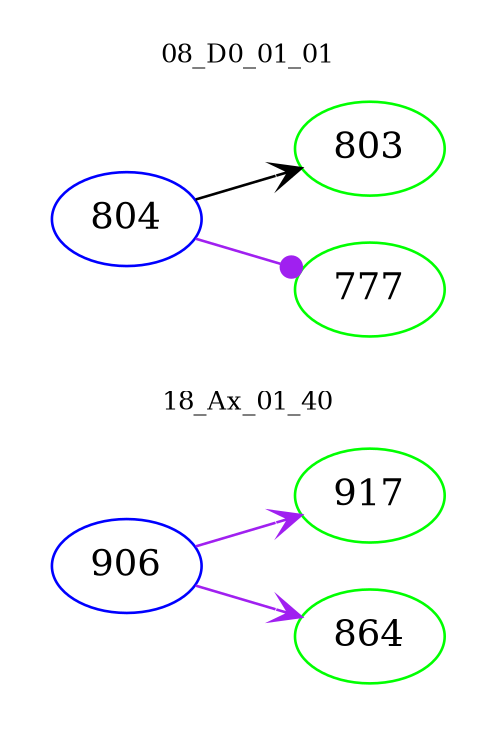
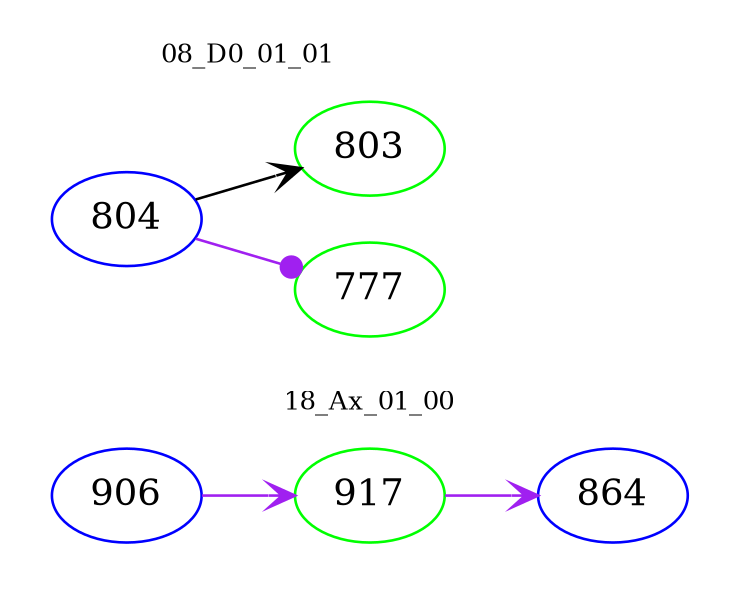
cluster "18_Ax_01_40": label "18_Ax_01_40" -> "18_Ax_01_00"
edge "906" -> "864": now "917" -> "864"
node "864": color green -> blue
